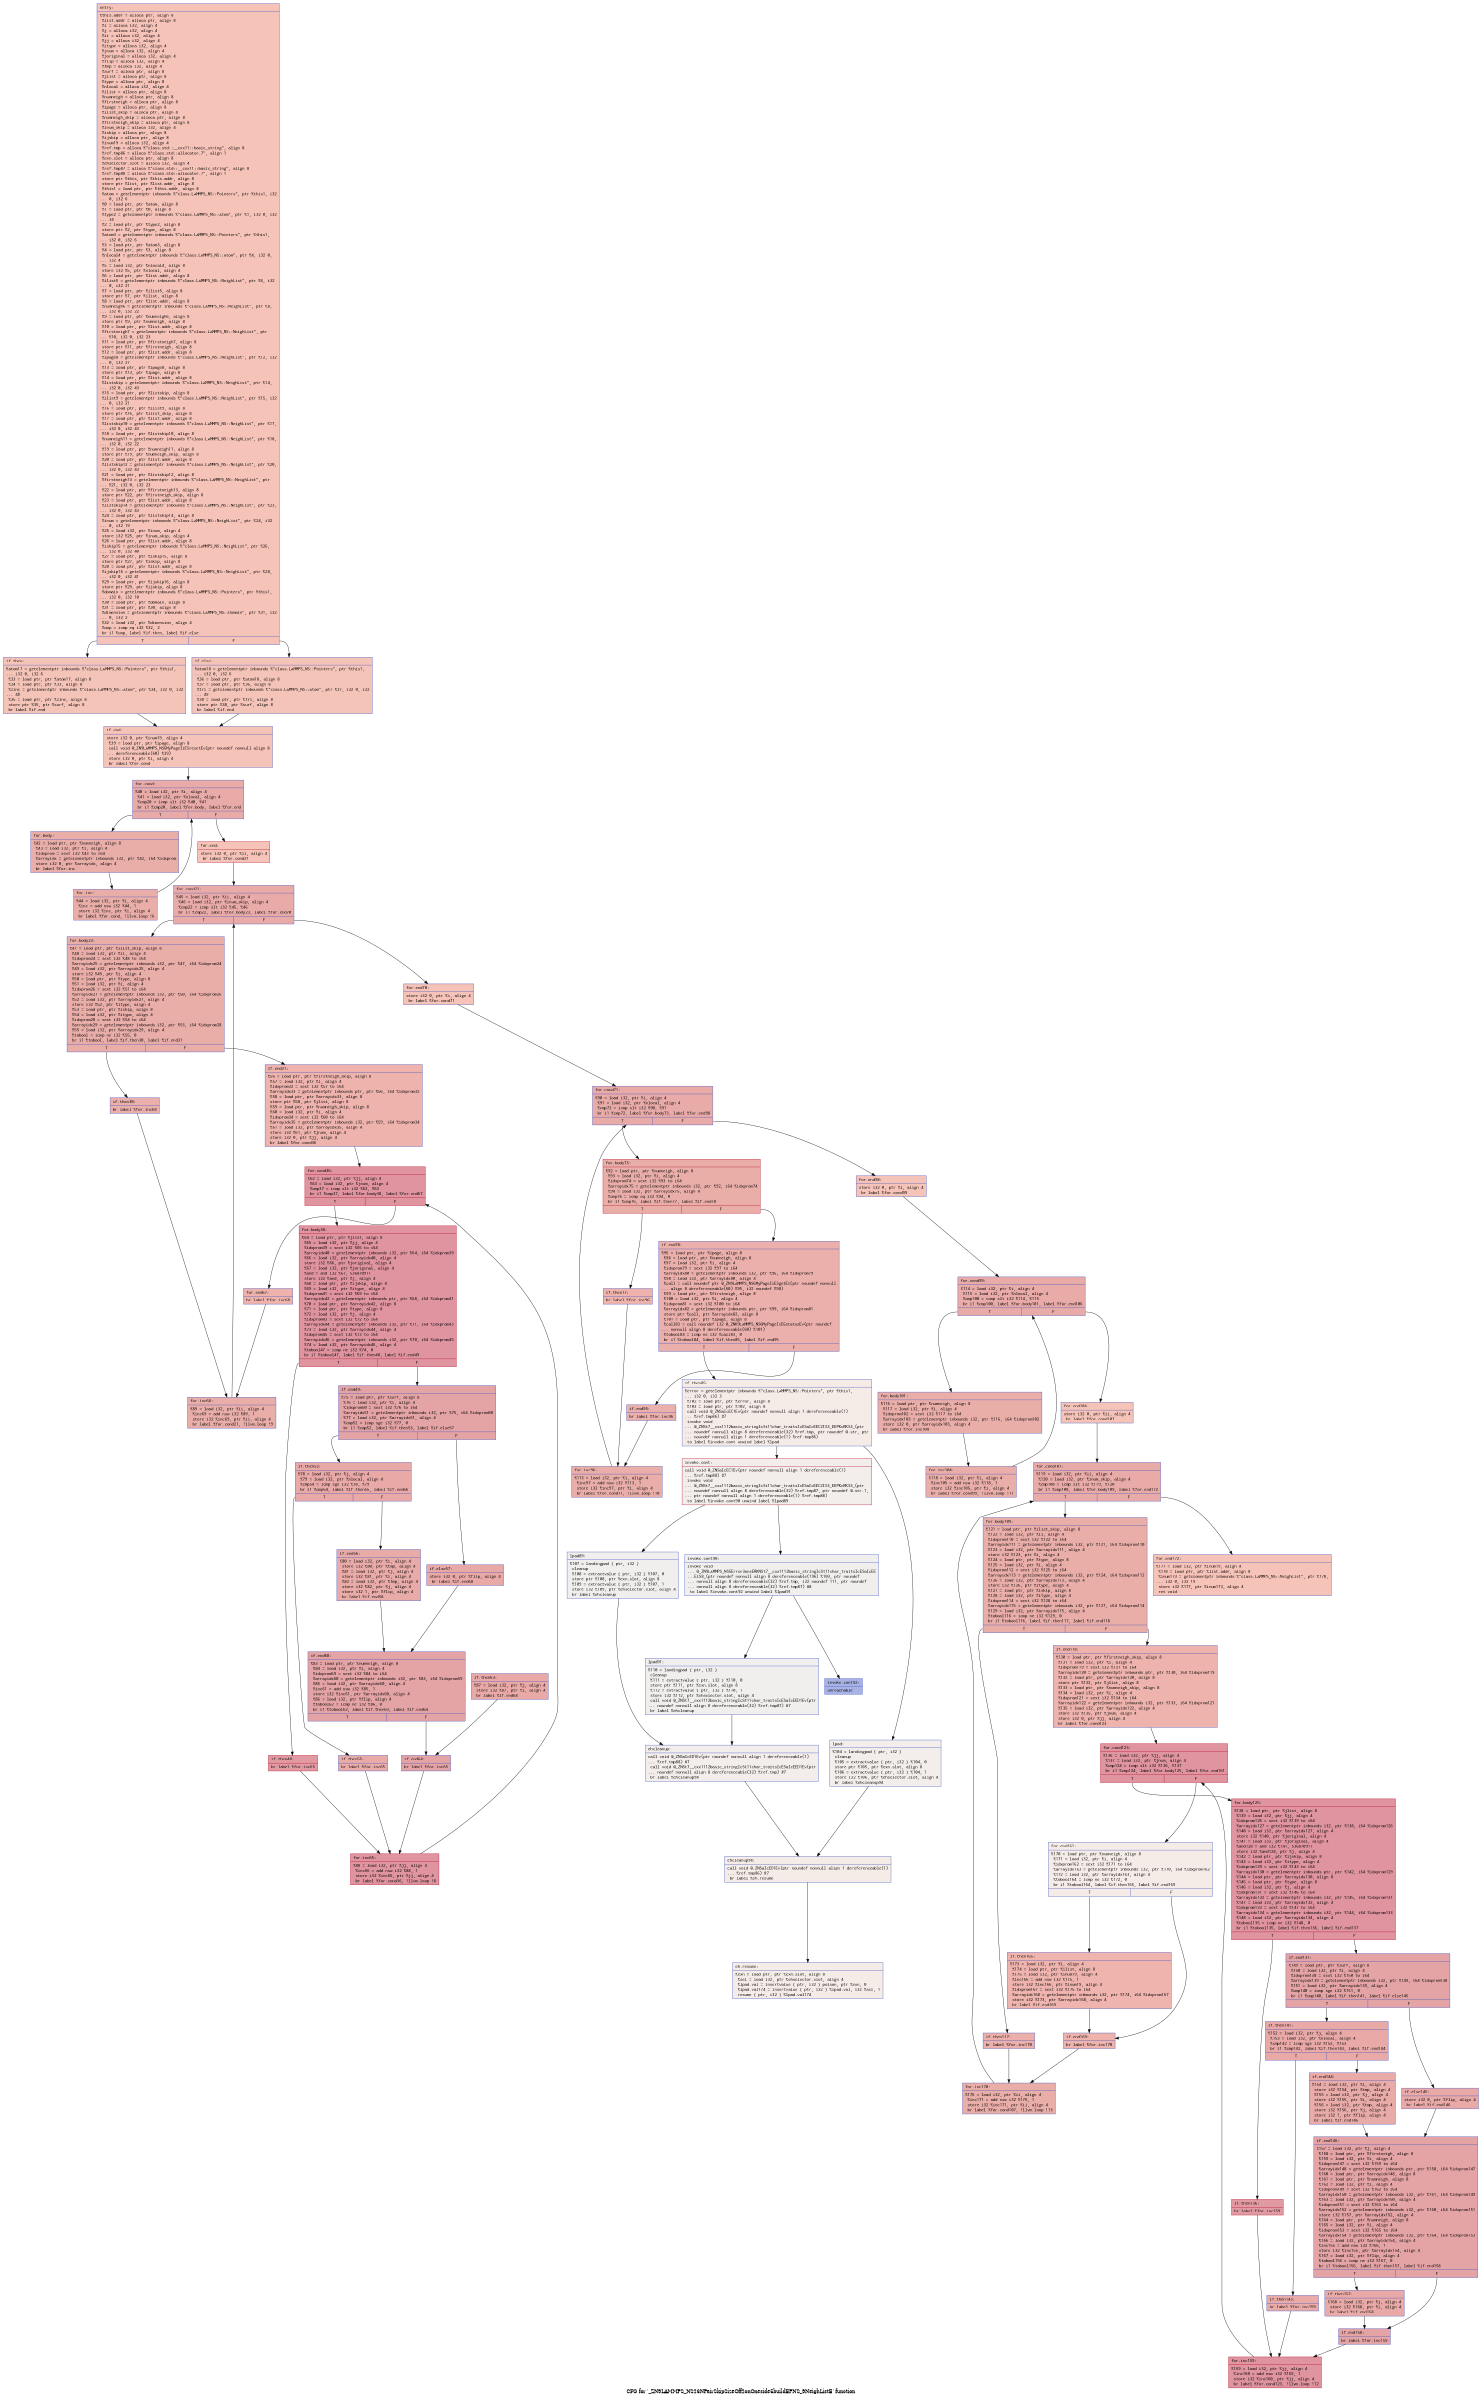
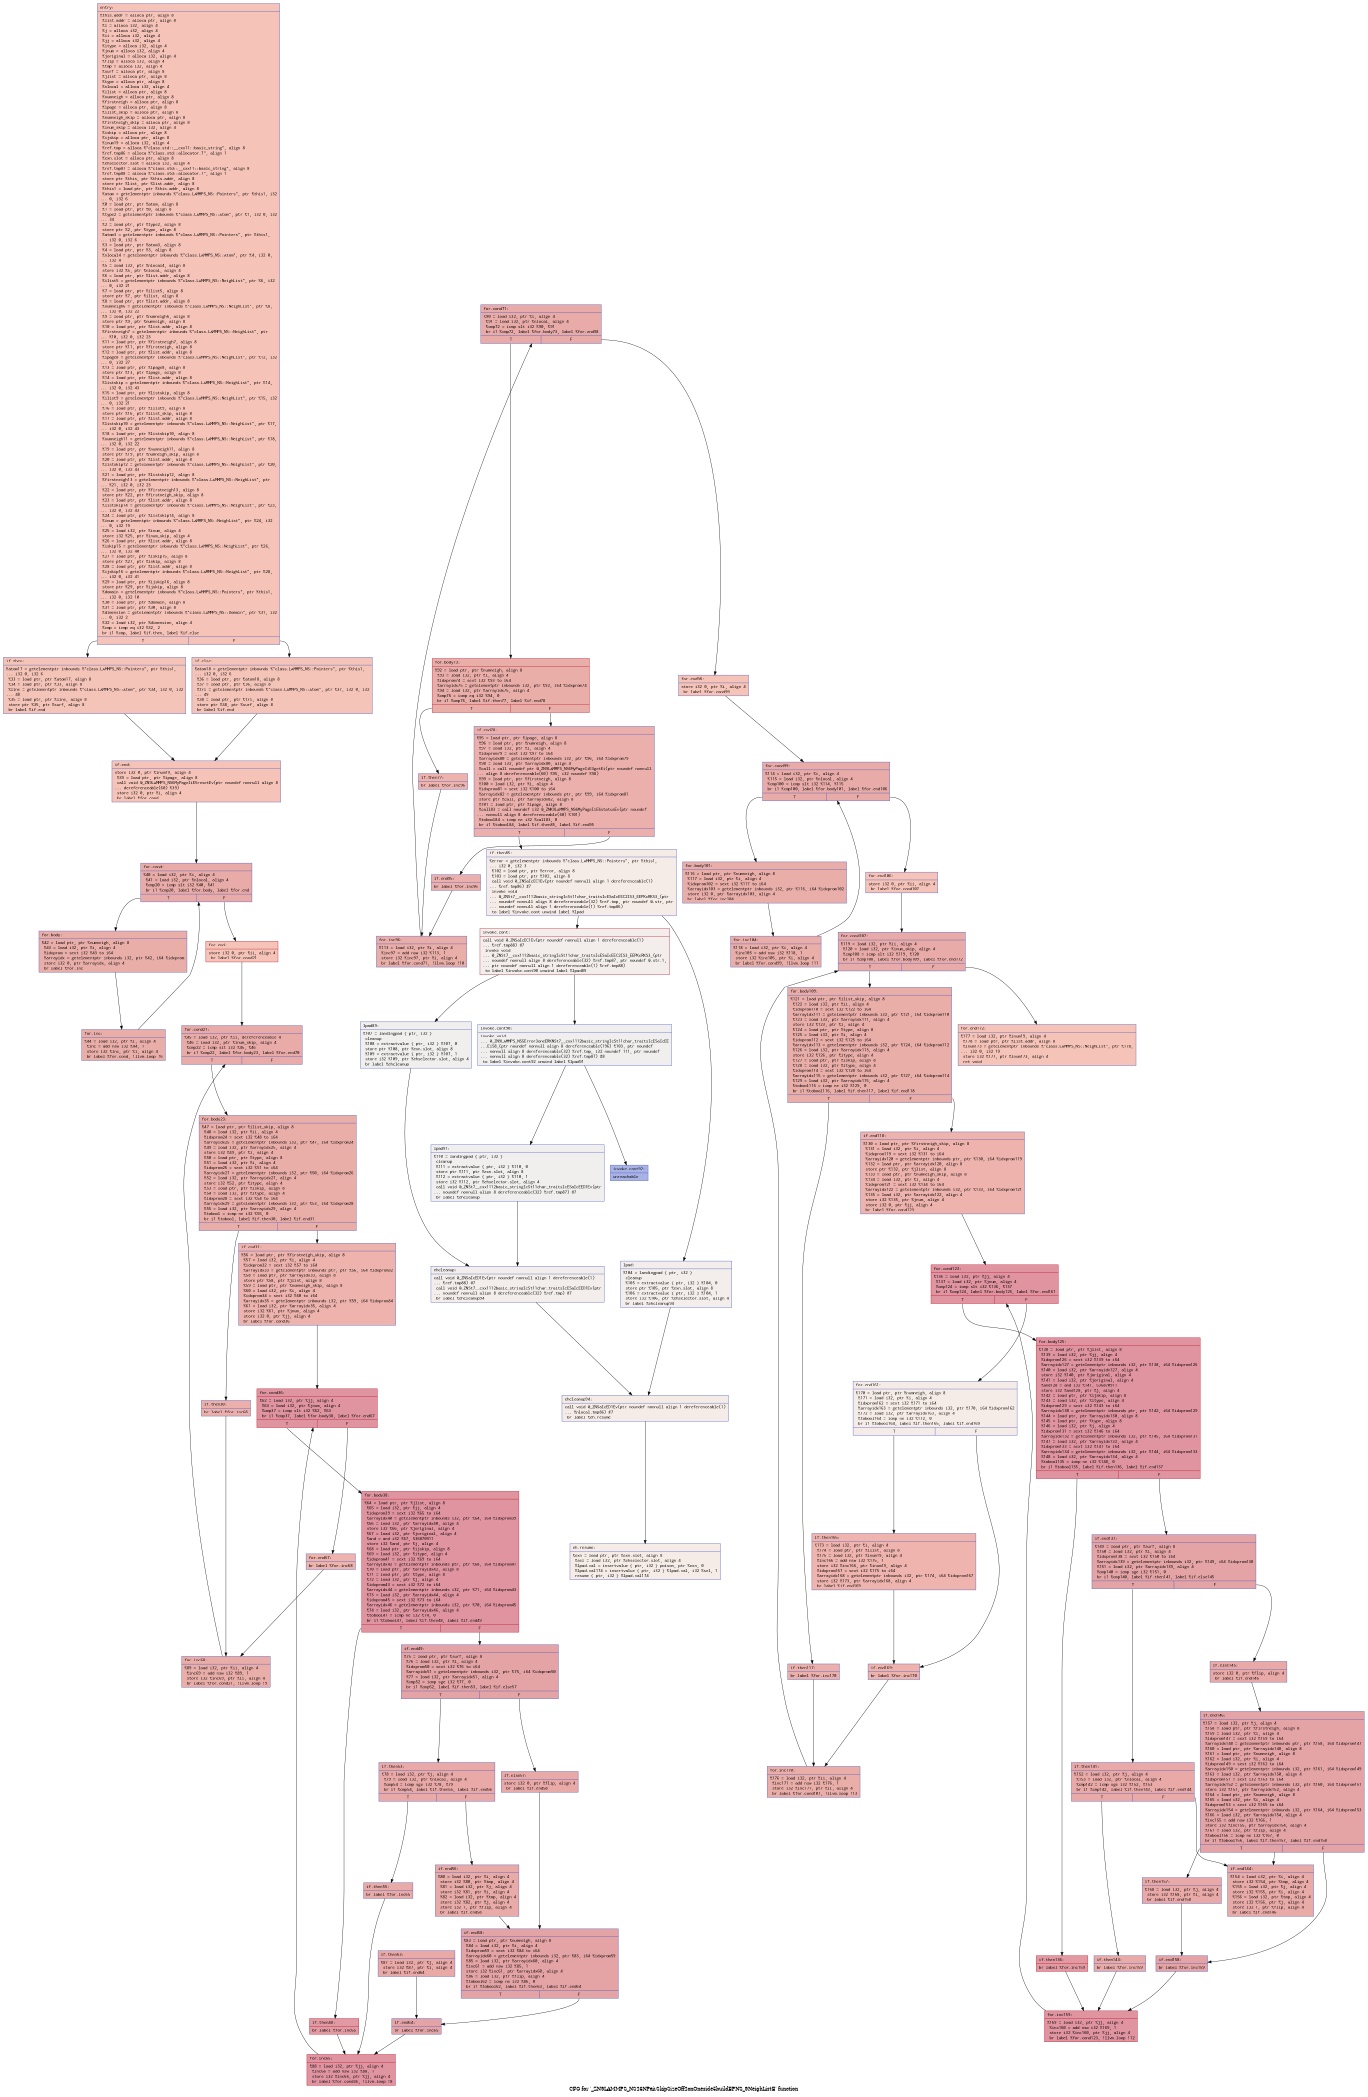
node "for.cond21:": text "%45 = load i32, ptr %ii, align 4" -> "%45 = load i32, ptr %ii, dereferenceable 4"
node "for.end70:": removed
node "ehcleanup94:": text "... %ref.tmp86) #7" -> "... %nlocal.tmp86) #7"
edge "if.end144:" -> "if.end146:": reversed
